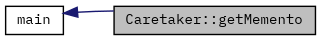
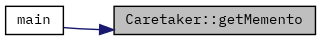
edge "Caretaker::getMemento" -> "main": reversed
